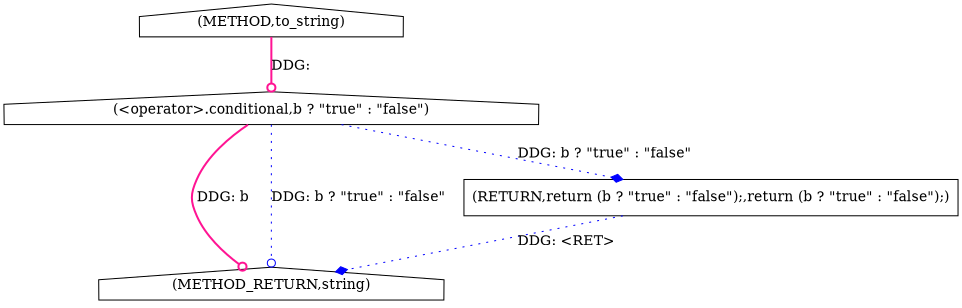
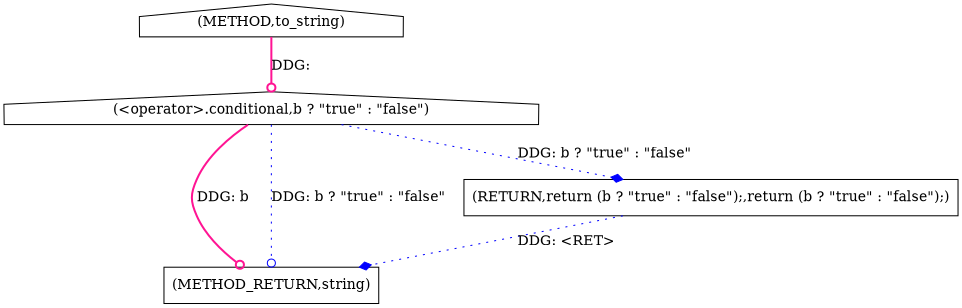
node "(METHOD_RETURN,string)": shape house -> box
